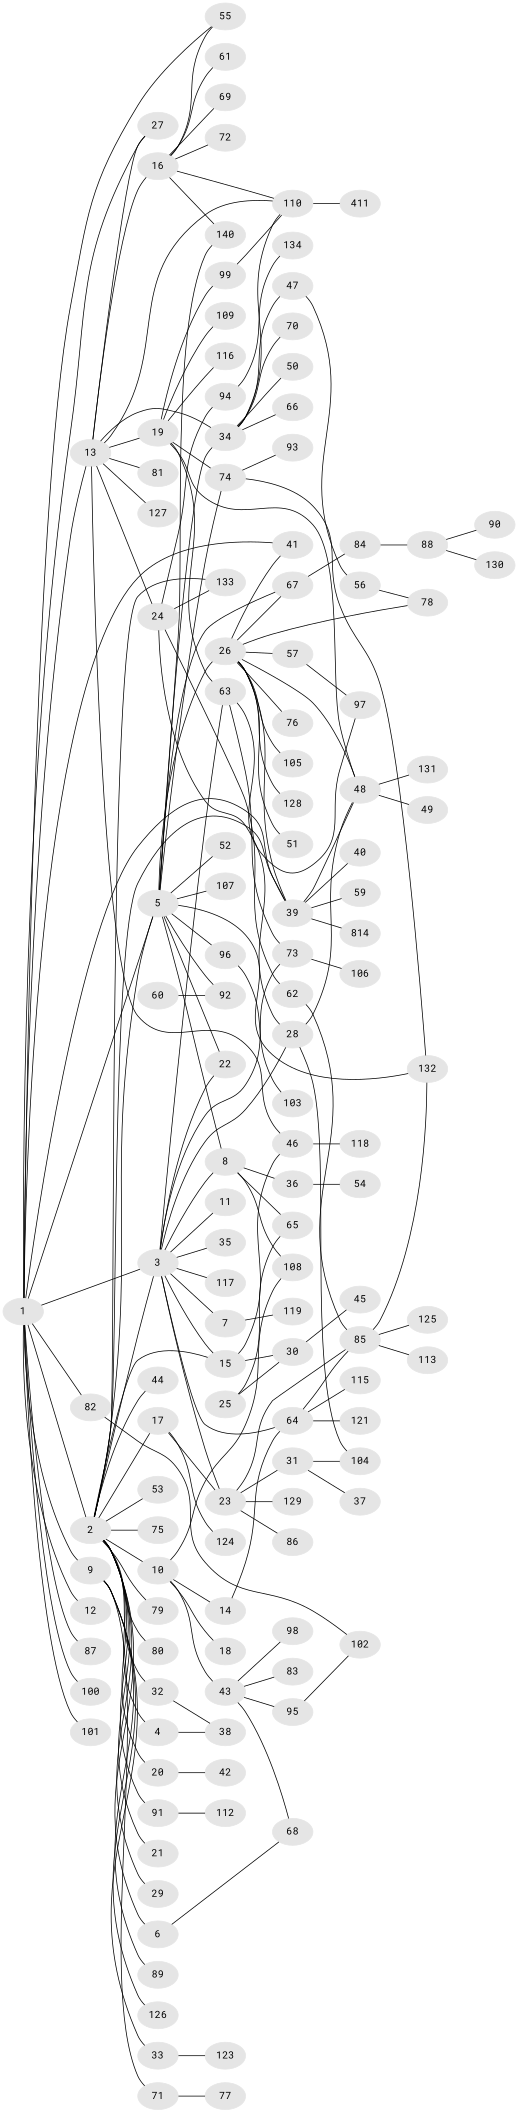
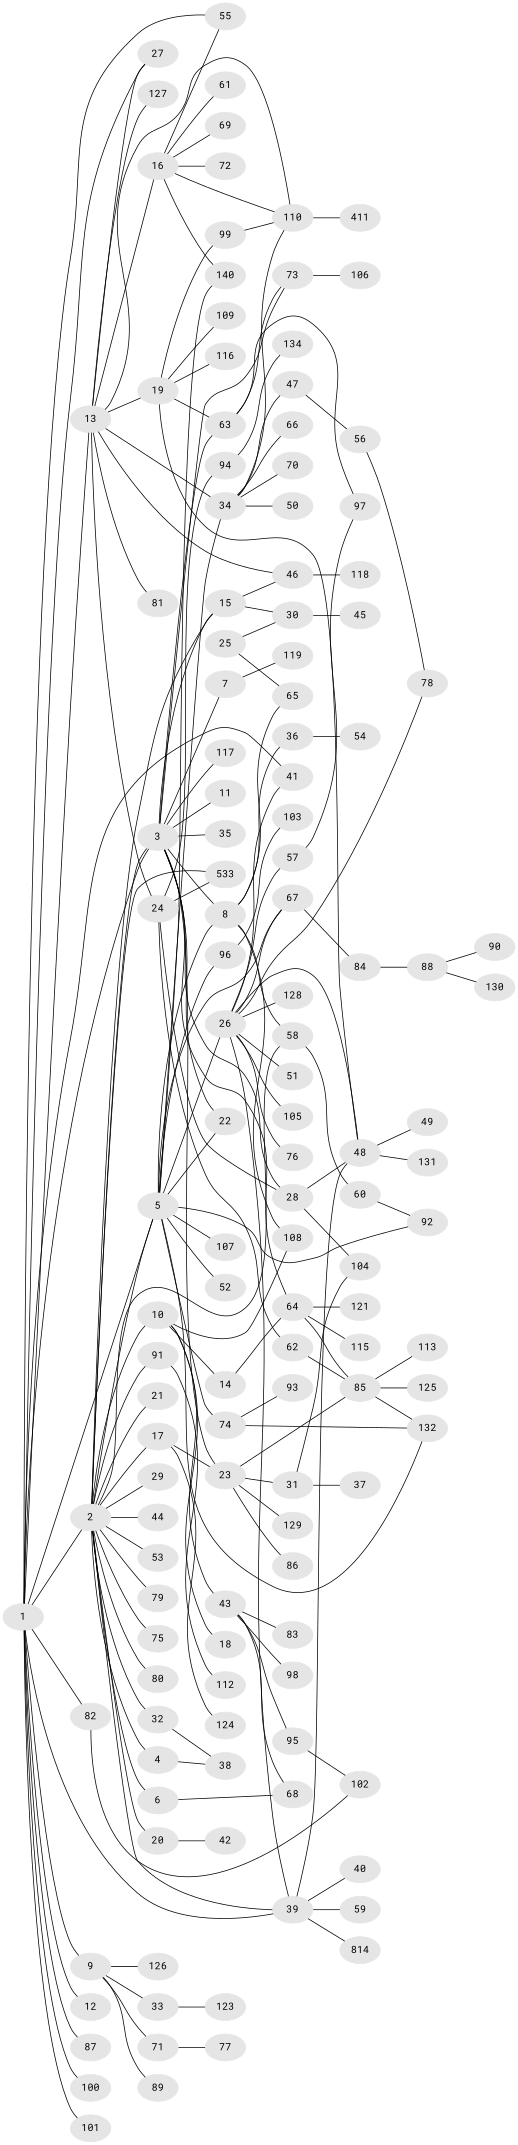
edge "19" -- "74": removed
node "133": label "133" -> "533"
node "58": added
